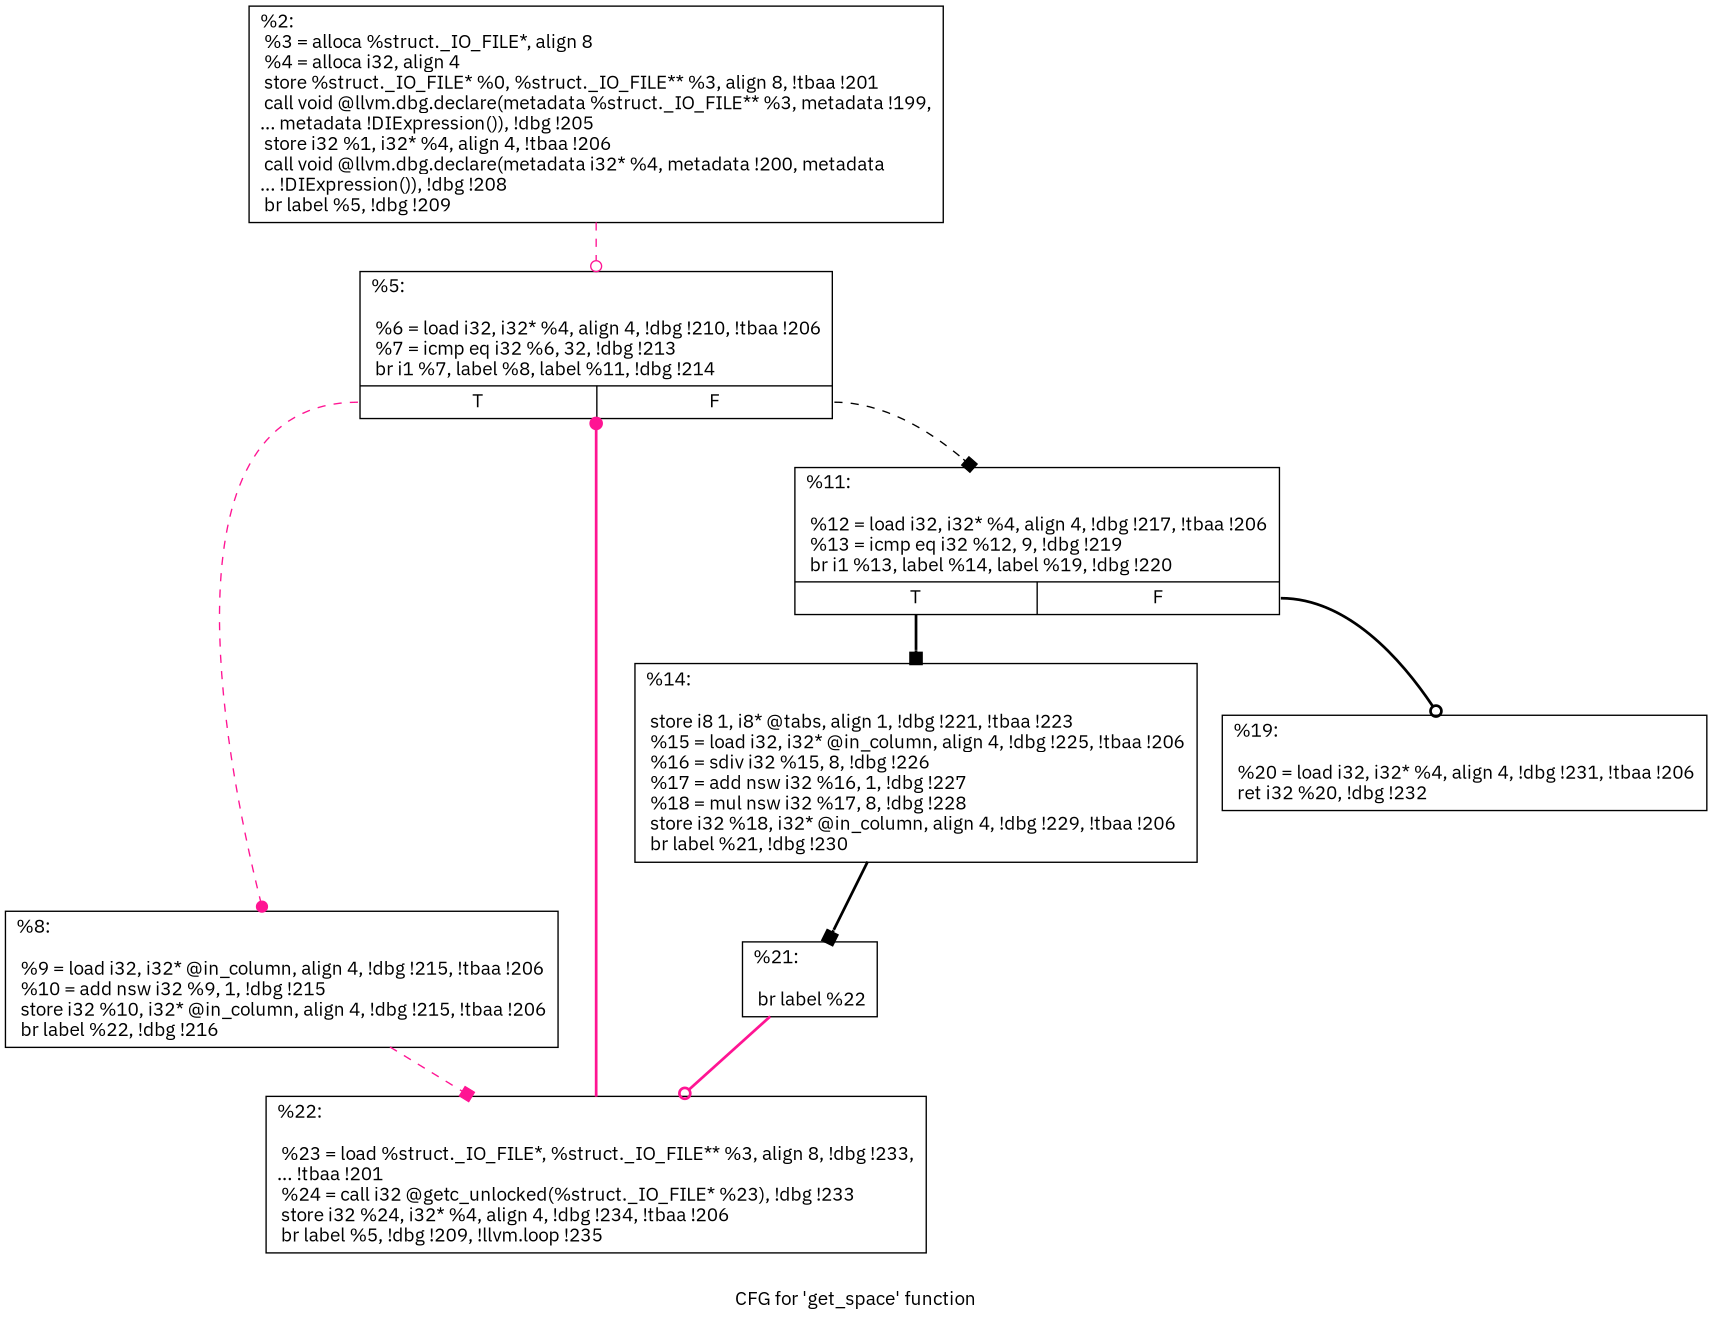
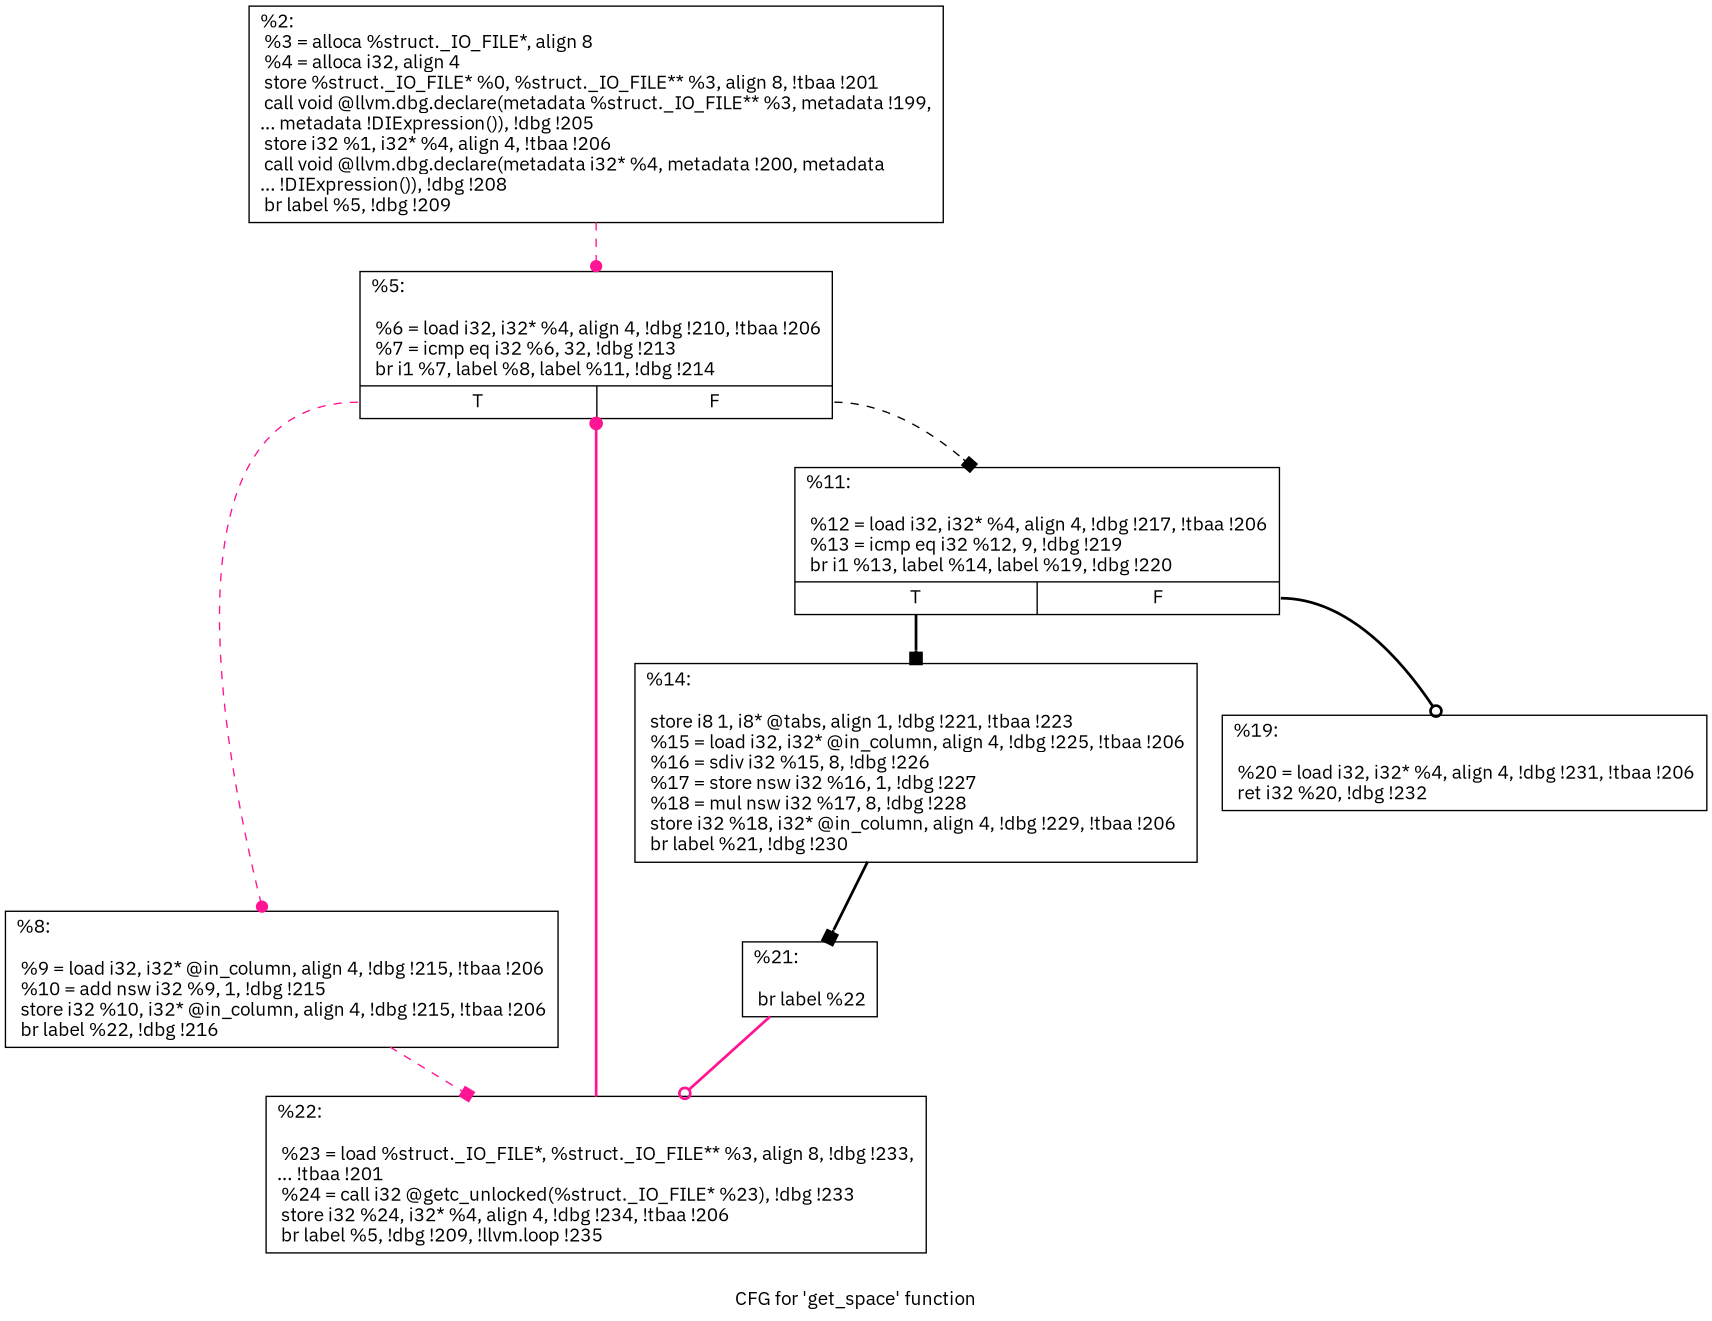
edge "%2:" -> "%5:": arrowhead odot -> dot
node "%14:": text "%17 = add nsw i32 %16, 1, !dbg !227" -> "%17 = store nsw i32 %16, 1, !dbg !227"
